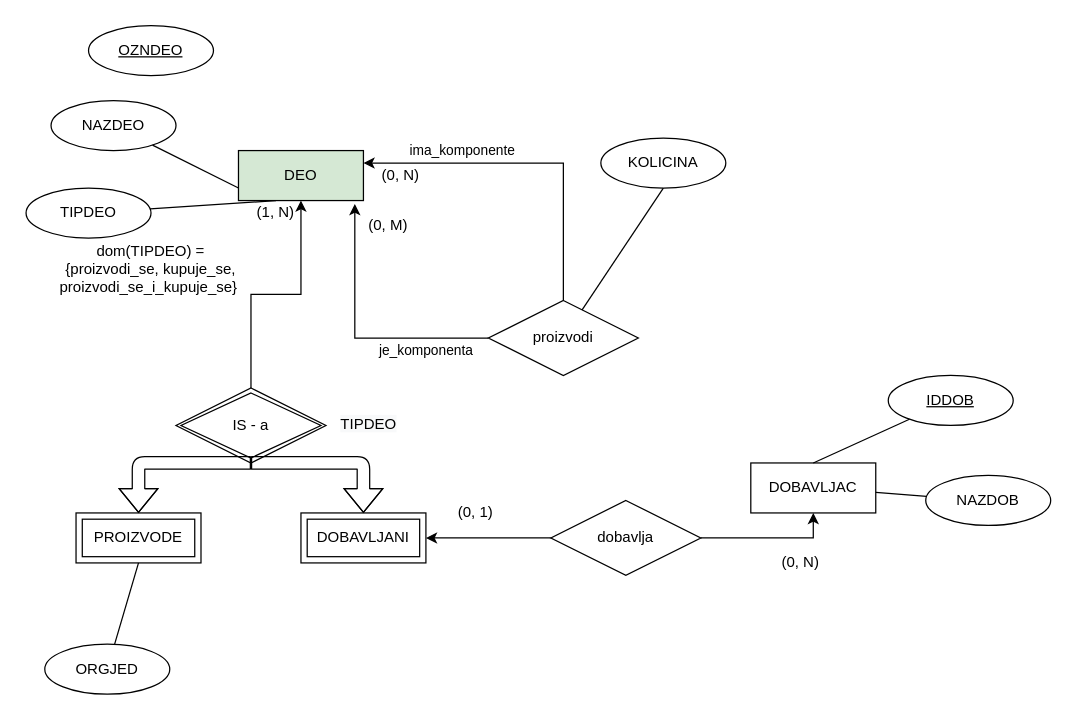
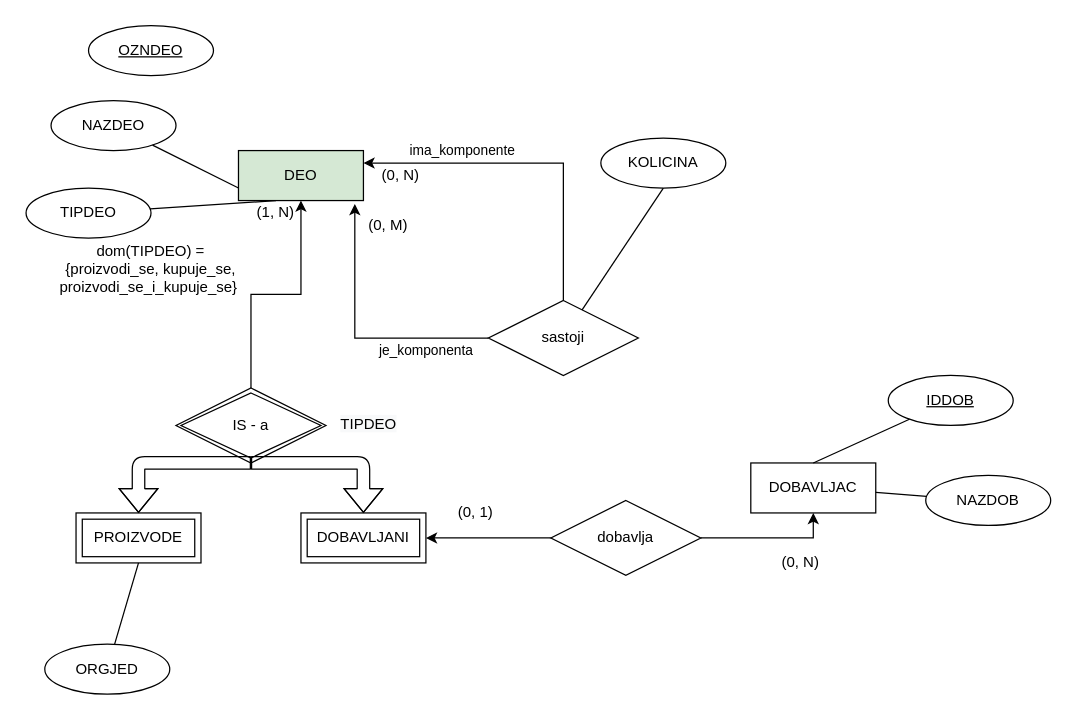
node "proizvodi": label "proizvodi" -> "sastoji"
